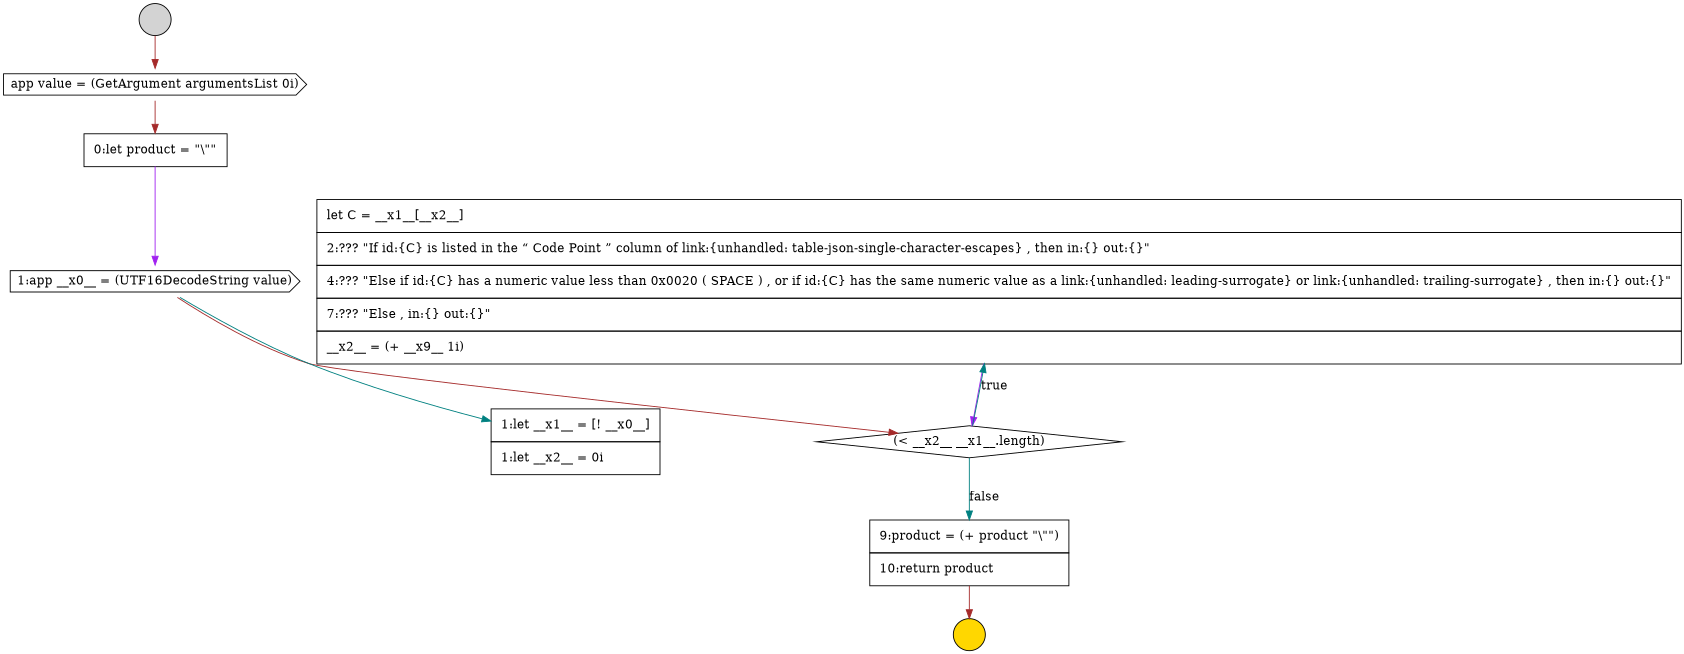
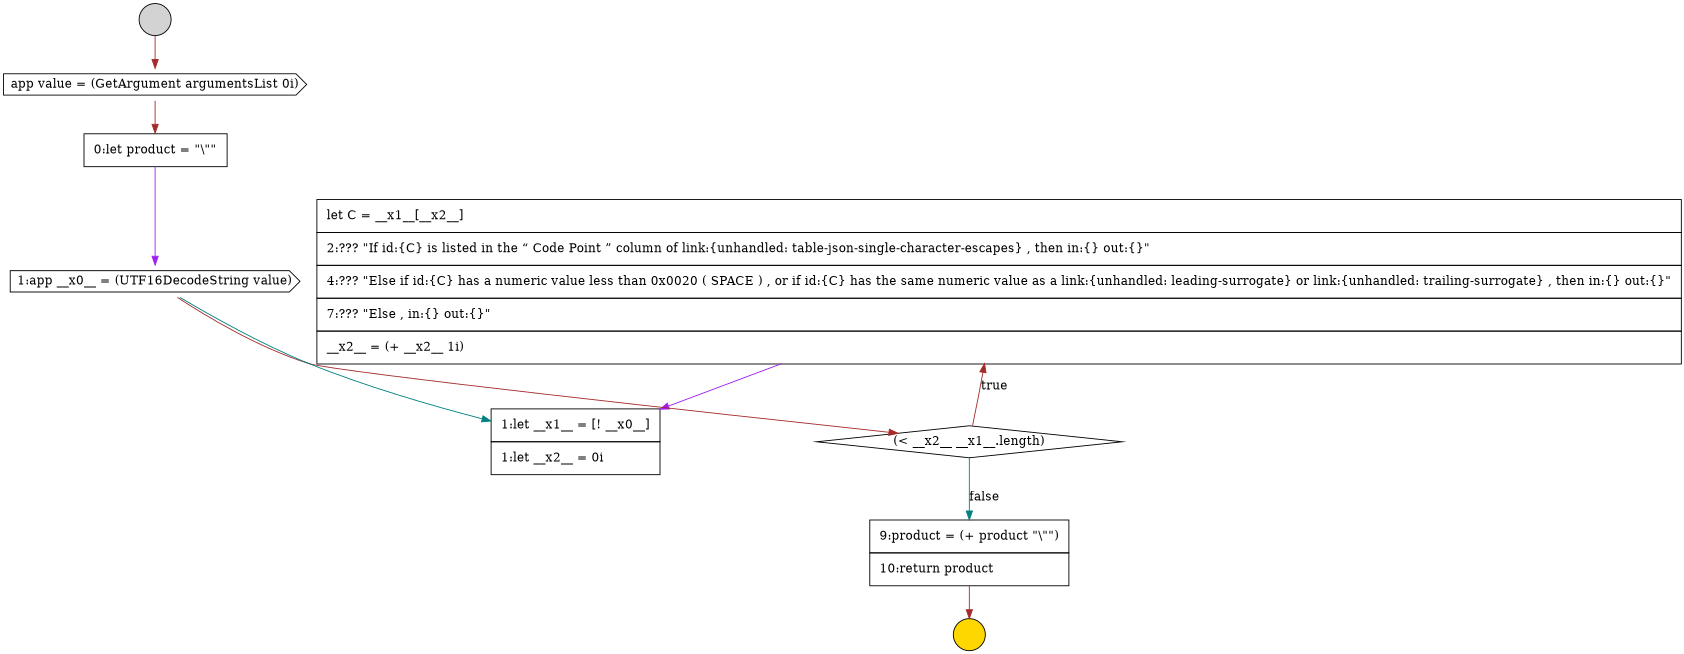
node "let C = __x1__[__x2__]": text "__x2__ = (+ __x9__ 1i)" -> "__x2__ = (+ __x2__ 1i)"
edge "let C = __x1__[__x2__]" -> "(< __x2__ __x1__.length)": now "let C = __x1__[__x2__]" -> "1:let __x1__ = [! __x0__]"
edge "(< __x2__ __x1__.length)" -> "let C = __x1__[__x2__]": color teal -> brown
